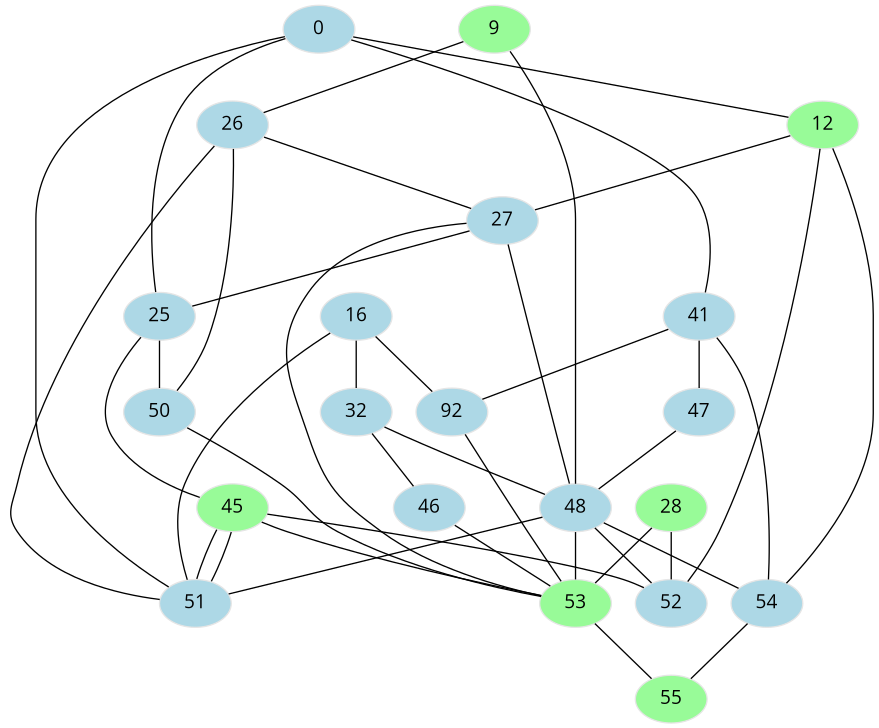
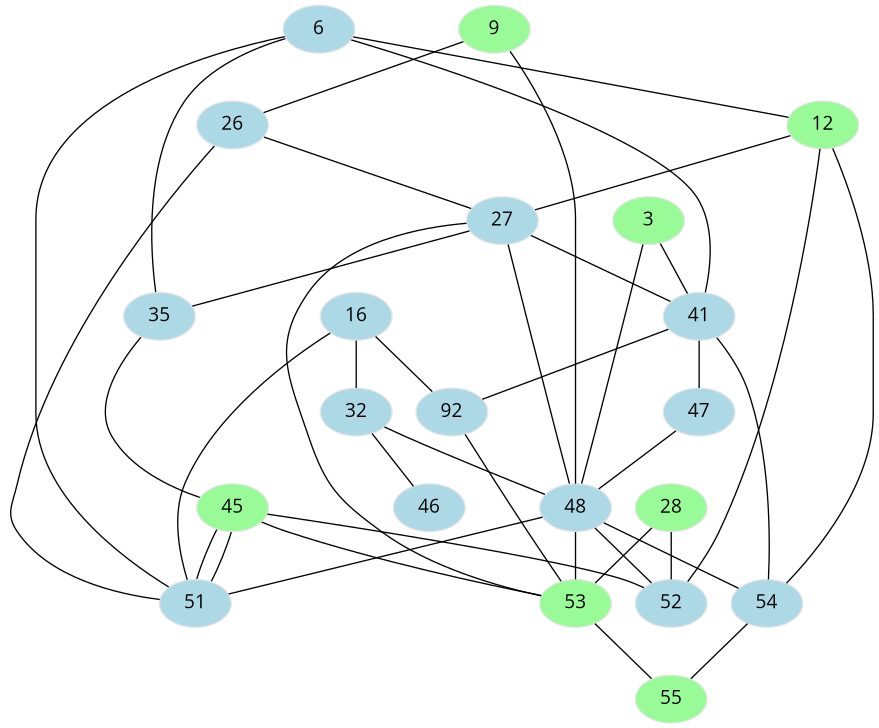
node "0": label "0" -> "6"
node "3": added
edge "27" -- "41": added
node "25": label "25" -> "35"
node "50": removed
edge "46" -- "53": removed
